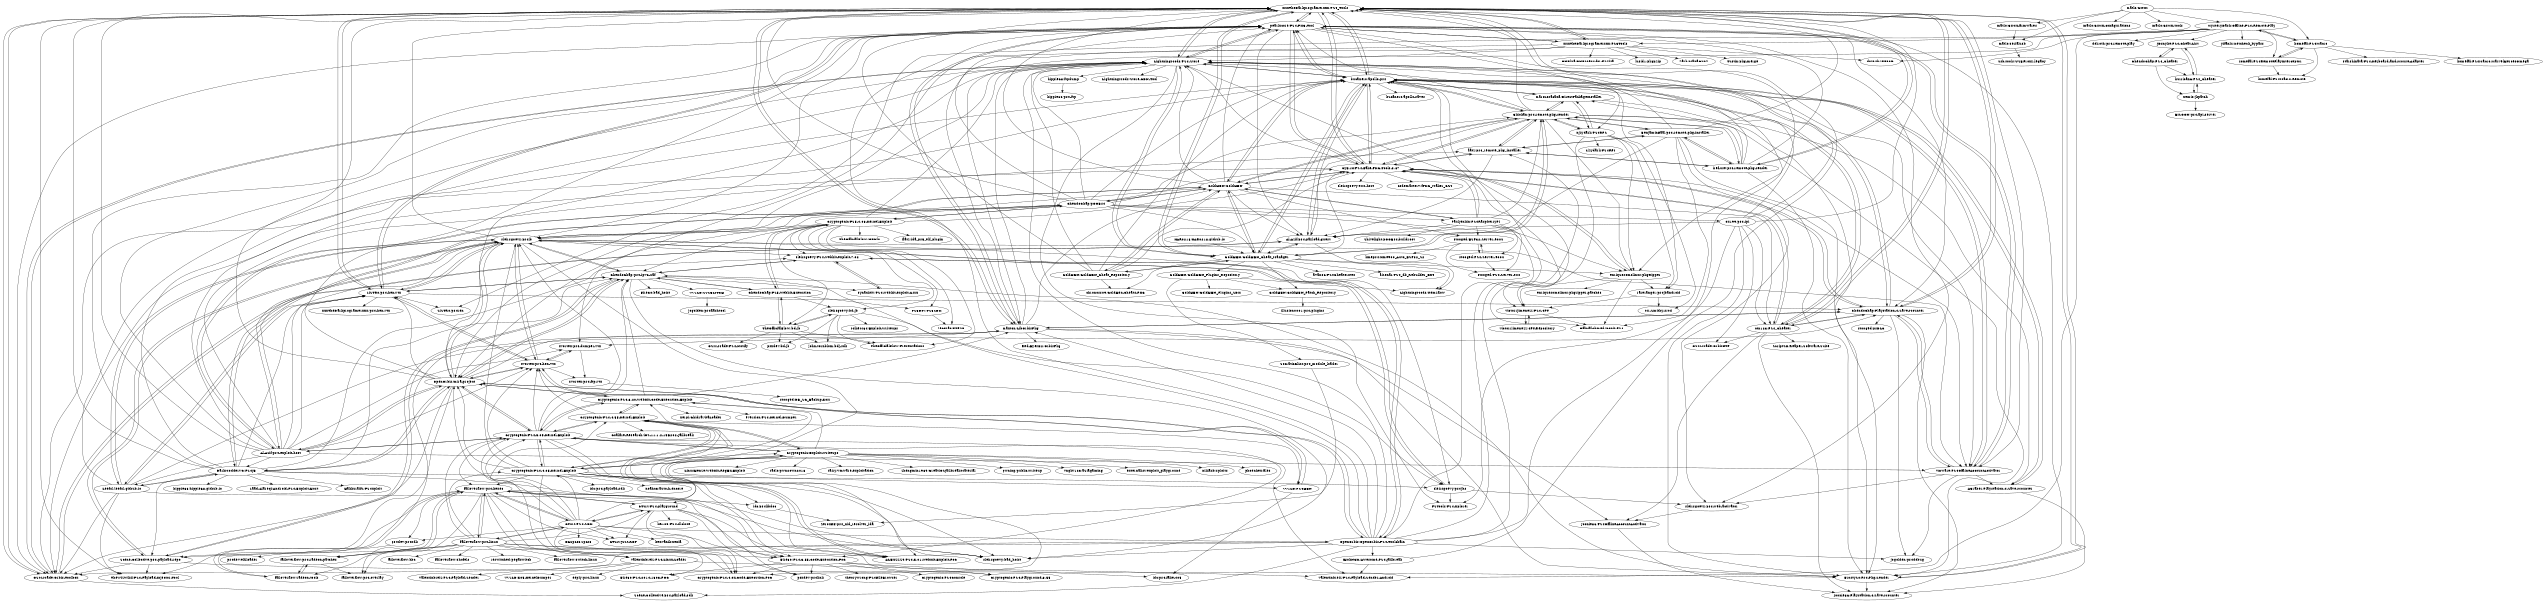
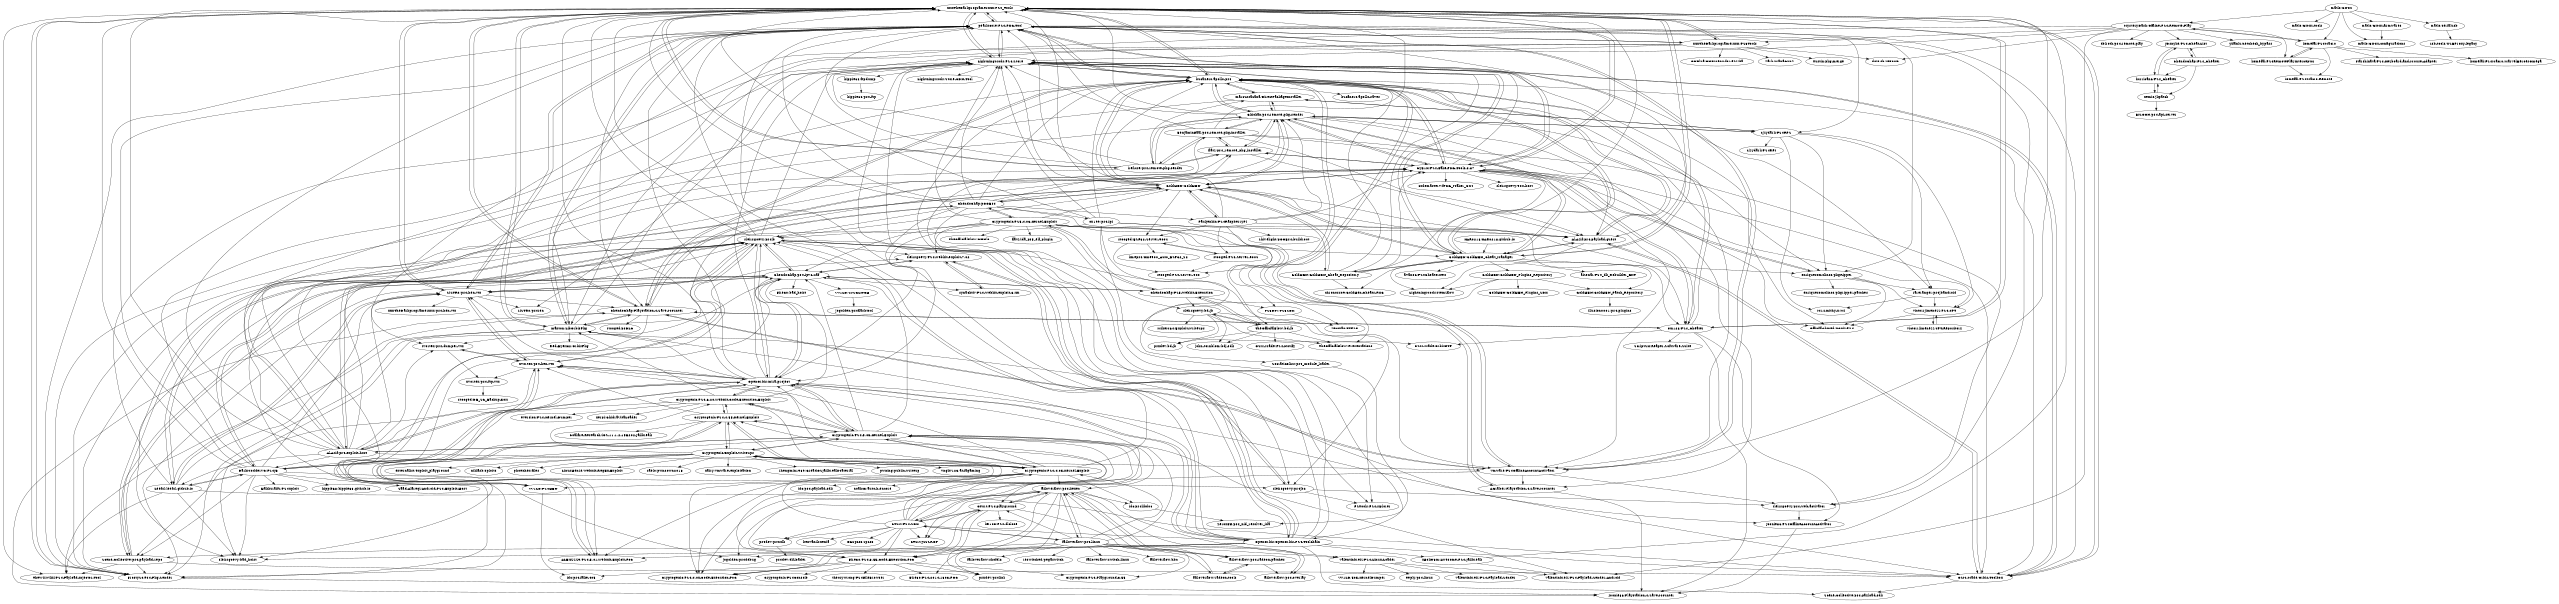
edge "matlo/GIMX-firmwares" -> "matlo/serialusb": now "matlo/GIMX-firmwares" -> "matlo/GIMX-configurations"
node "lusid1/pkg2zip": removed
edge "PaulJenkin/PS4RaspberryPi" -> "enriquesomolinos/pkgRipper": removed
edge "fail0verflow/ps4-kexec" -> "fail0verflow/radeon-tools": removed
edge "Cryptogenic/PS4-4.0x-Code-Execution-PoC" -> "Cryptogenic/PS4-5.05-Kernel-Exploit": reversed
